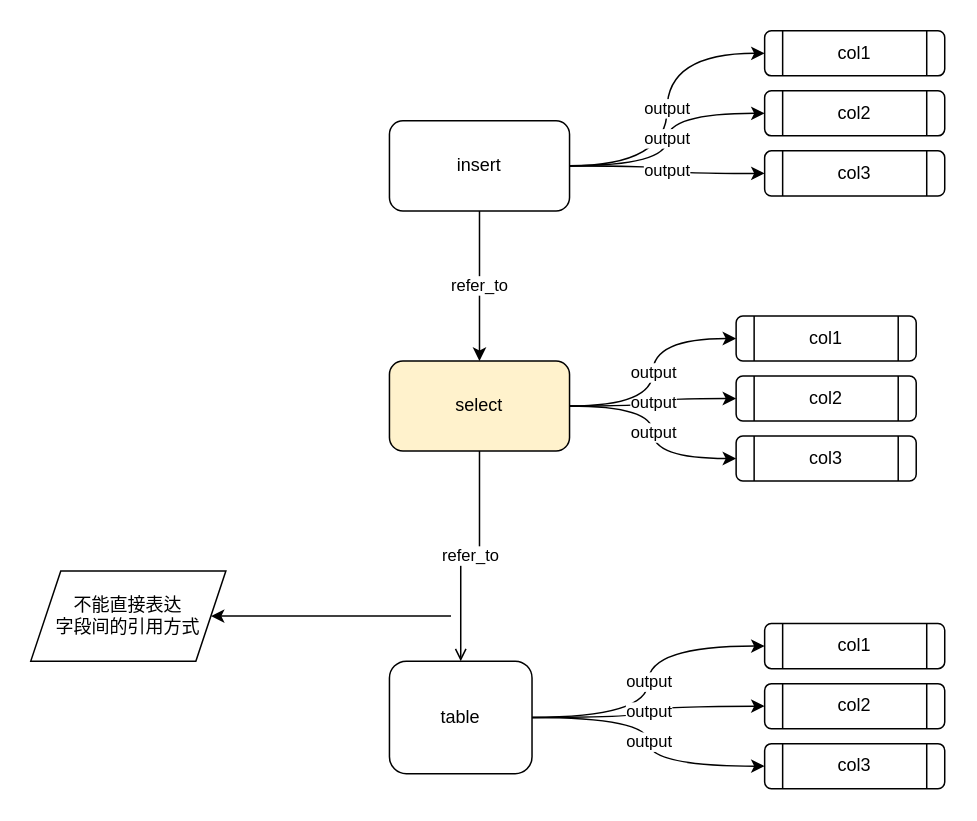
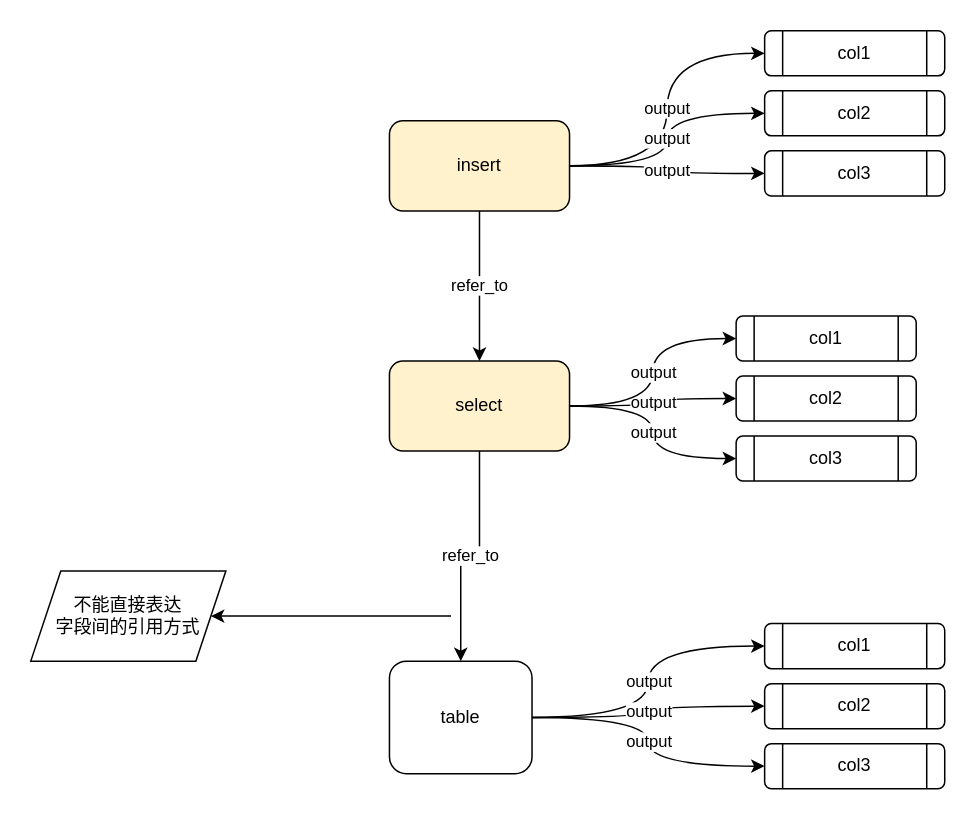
node "insert": fillcolor #ffffff -> #fff2cc
edge "select" -> "table": arrowhead open -> classic
